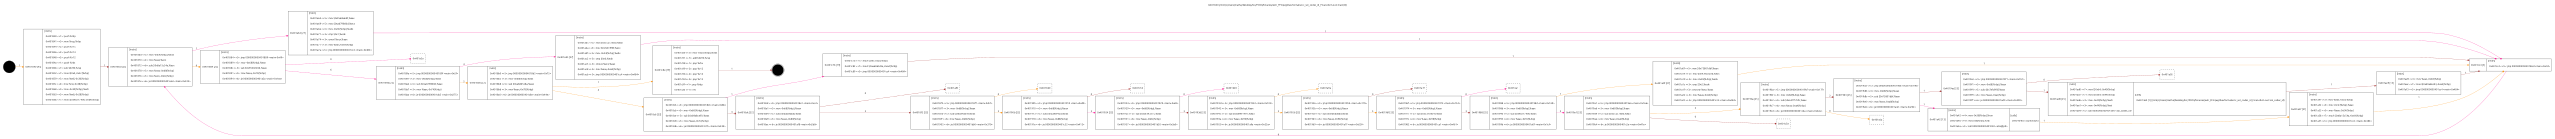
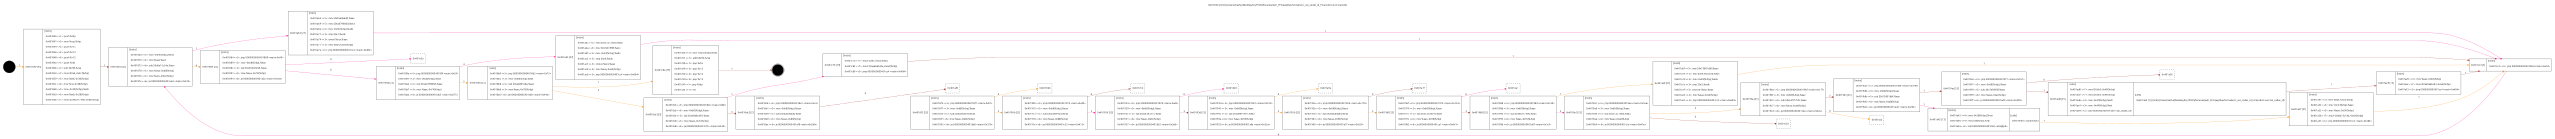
edge "0x4018dc [22]" -> "0x4018f2 [25]": removed, label "3"
